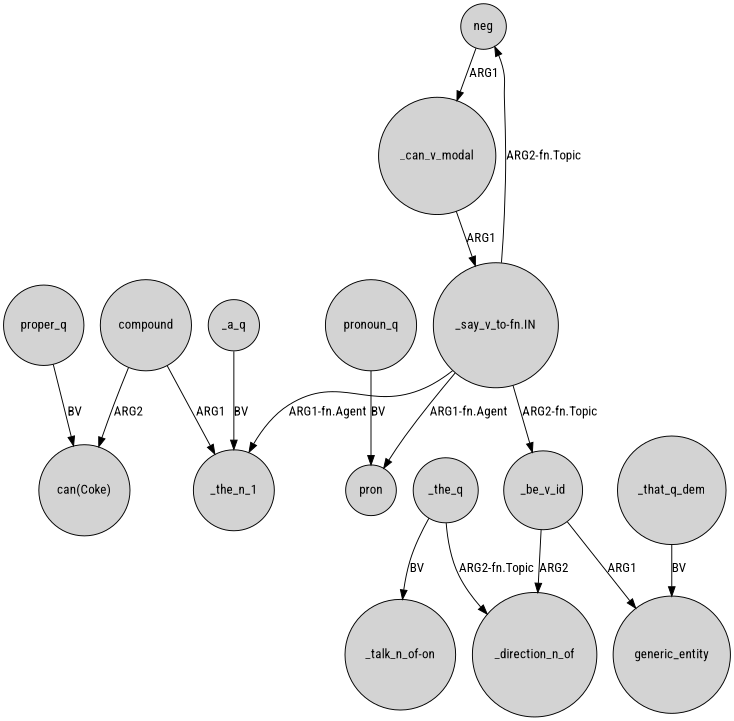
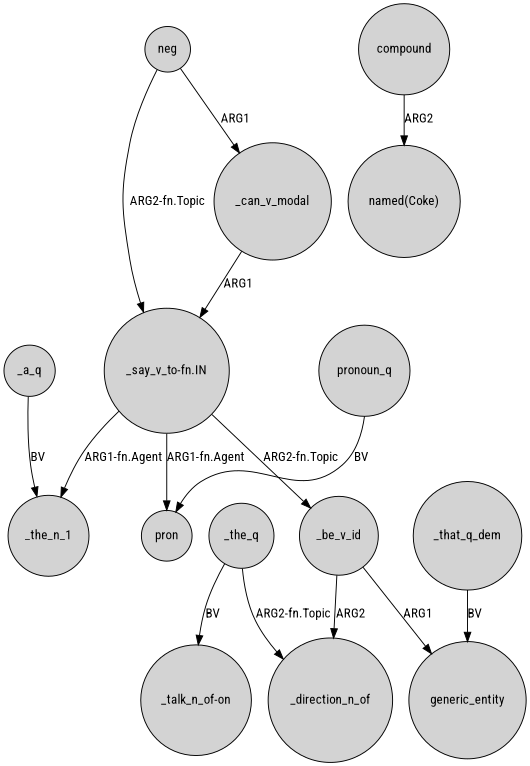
edge "_say_v_to-fn.IN" -> "neg": reversed
node "proper_q": removed
edge "compound" -> "_the_n_1": removed, label "ARG1"
node "can(Coke)": label "can(Coke)" -> "named(Coke)"
